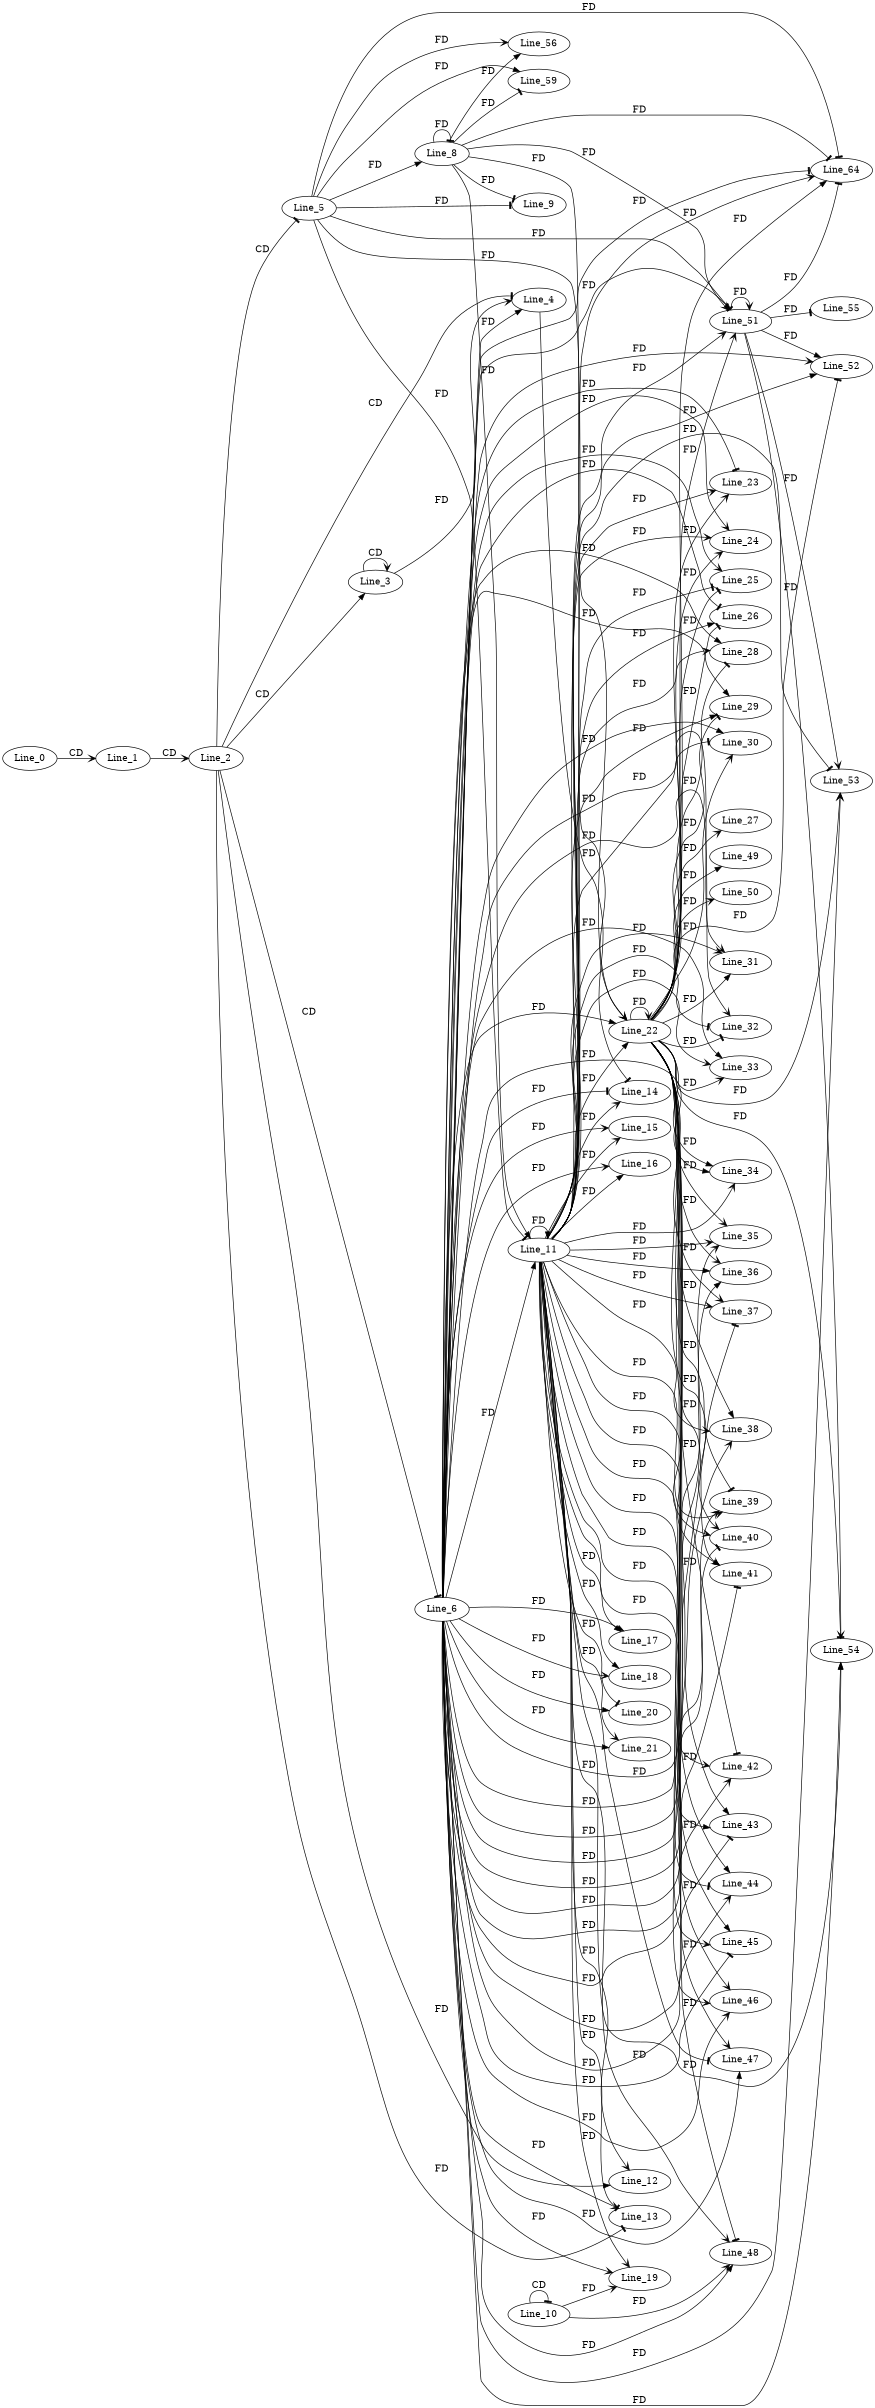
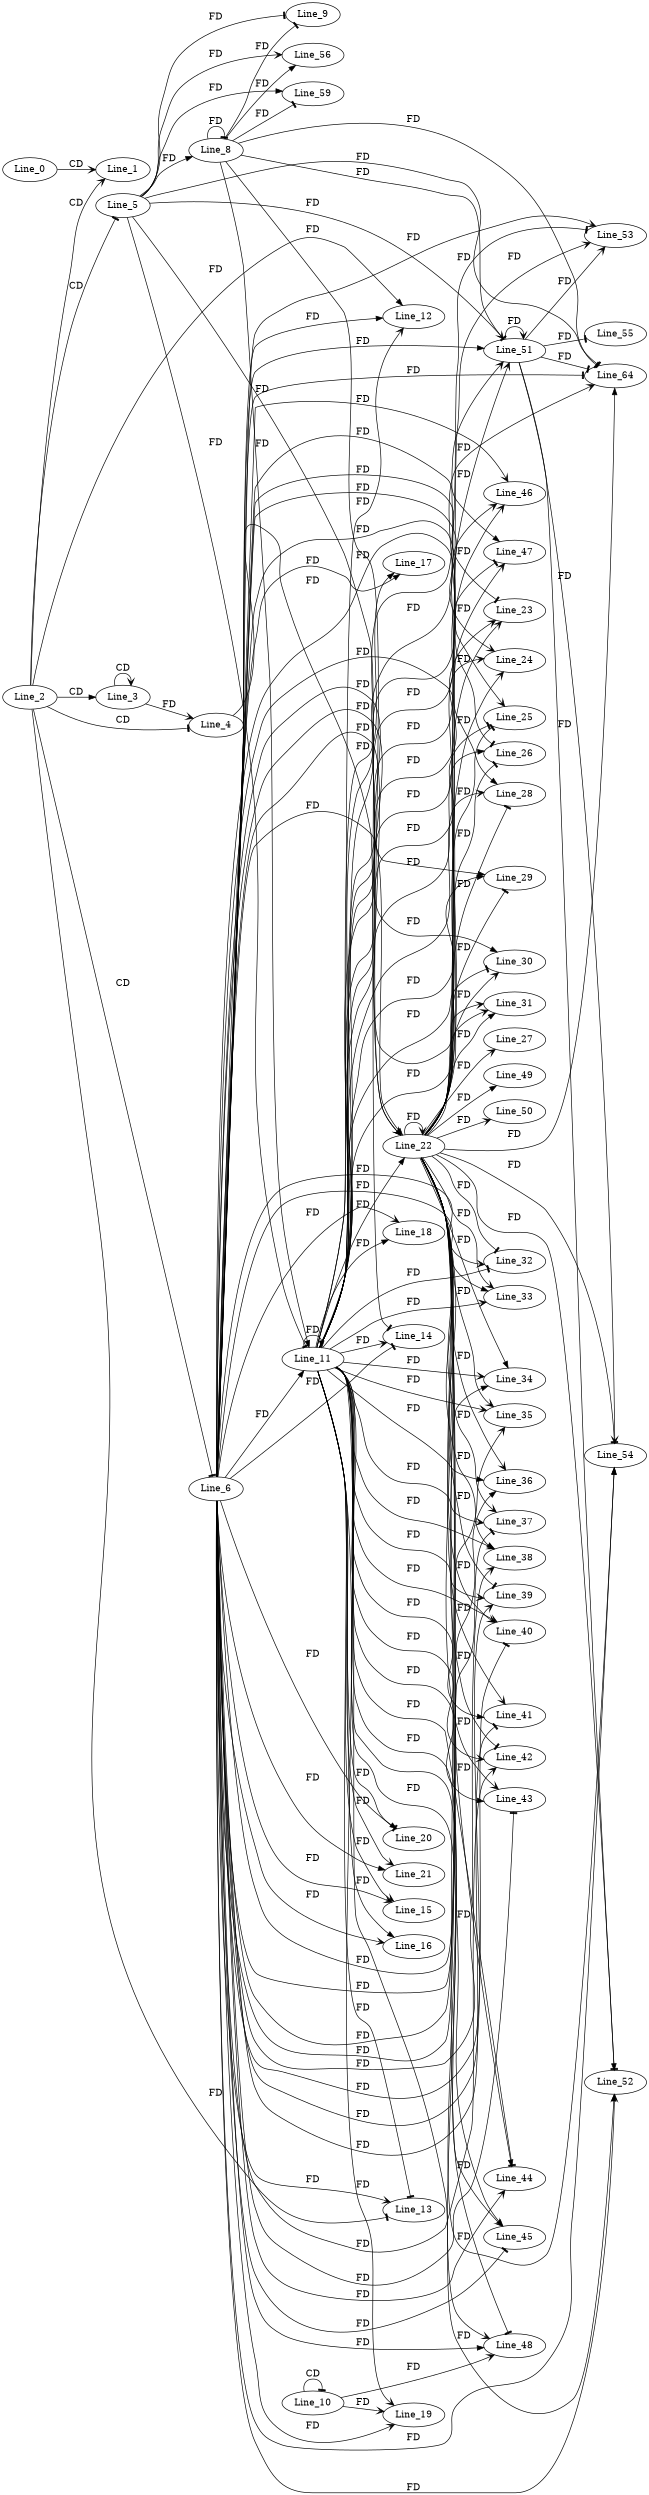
edge "Line_1" -> "Line_2": reversed
edge "Line_6" -> "Line_4": now "Line_6" -> "Line_12"
edge "Line_22" -> "Line_43": arrowhead normal -> vee
